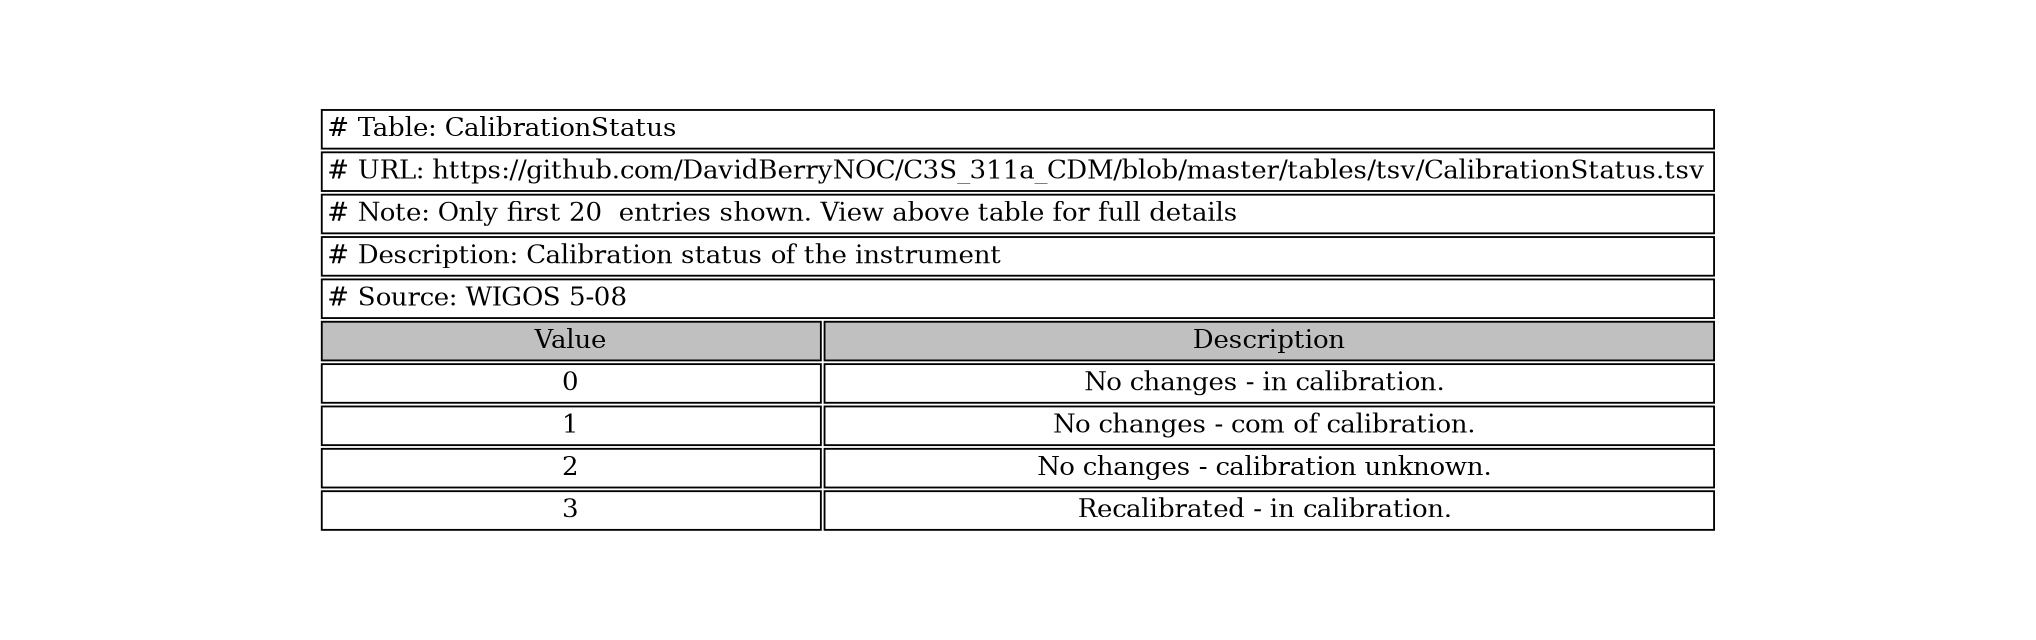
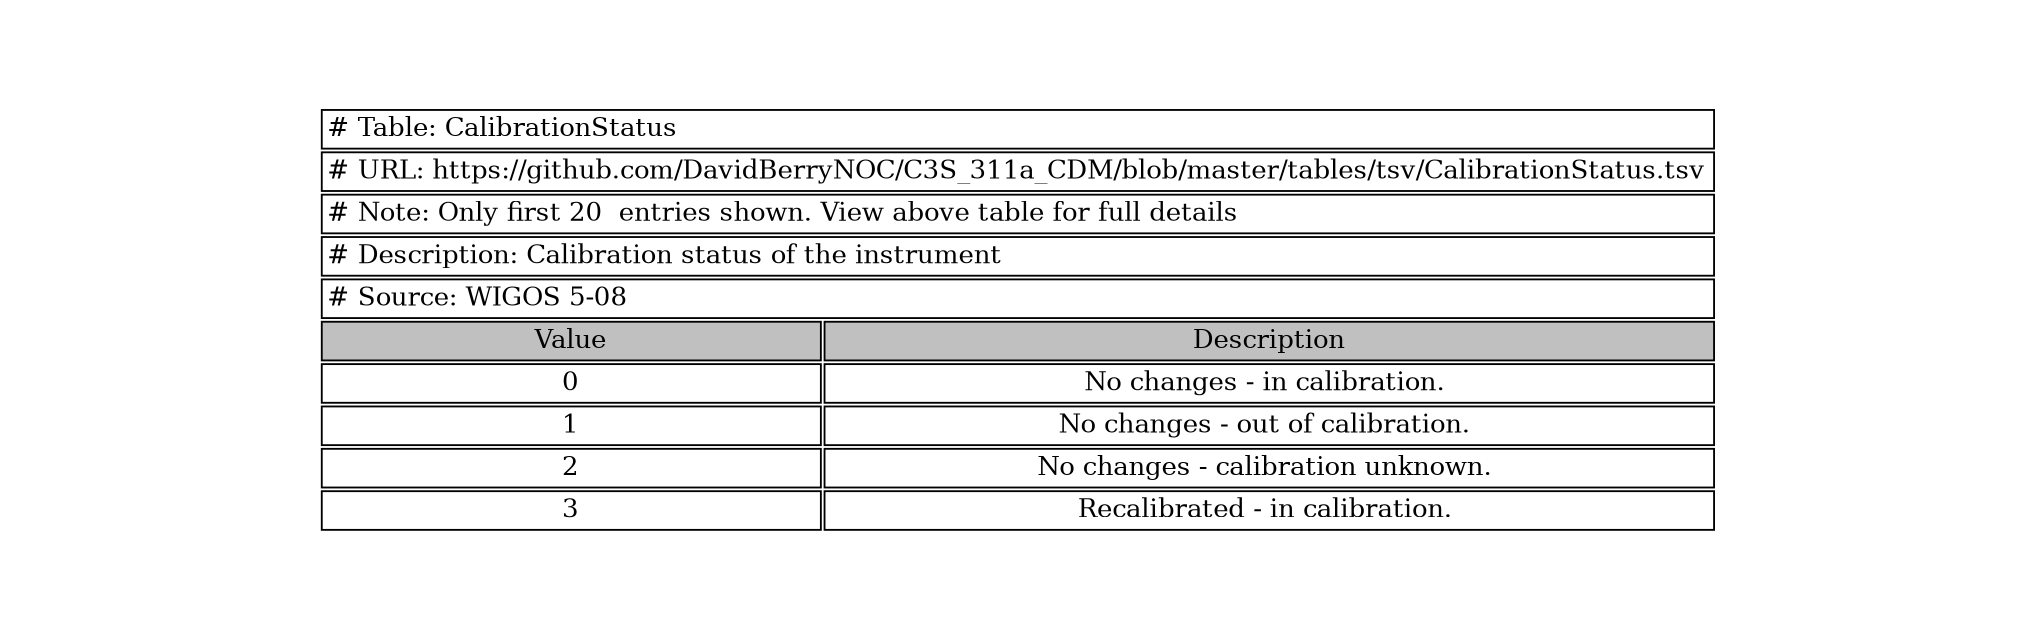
node "# Table: CalibrationStatus": text "No changes - com of calibration." -> "No changes - out of calibration."
